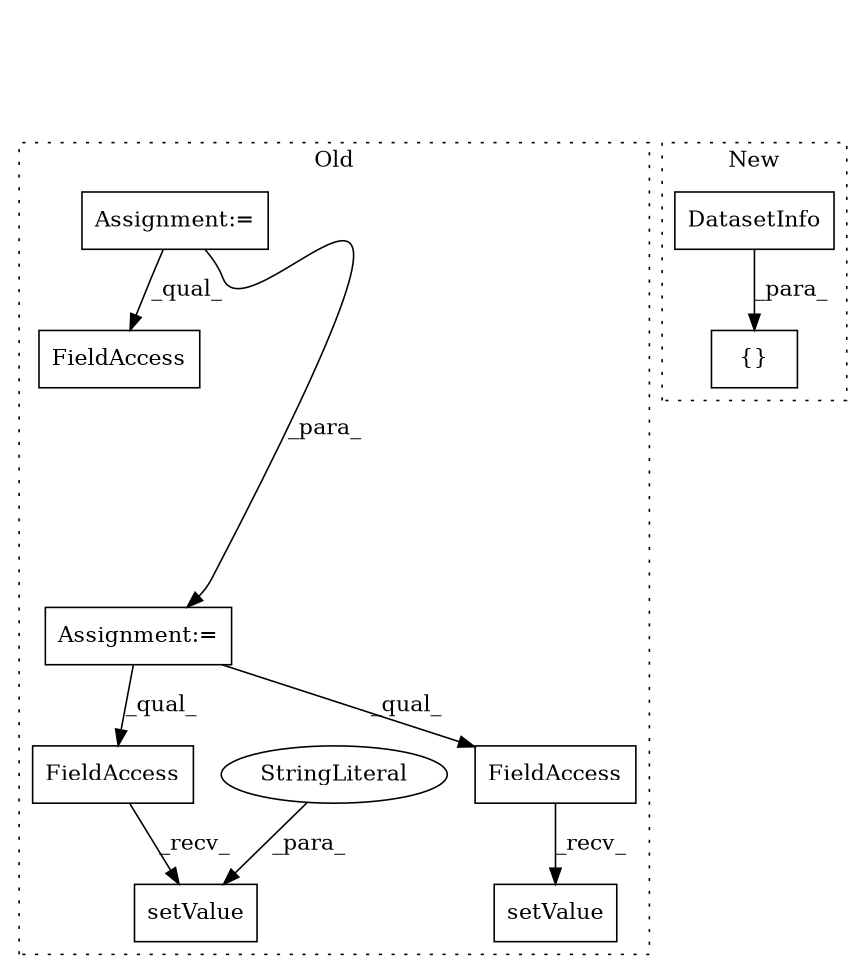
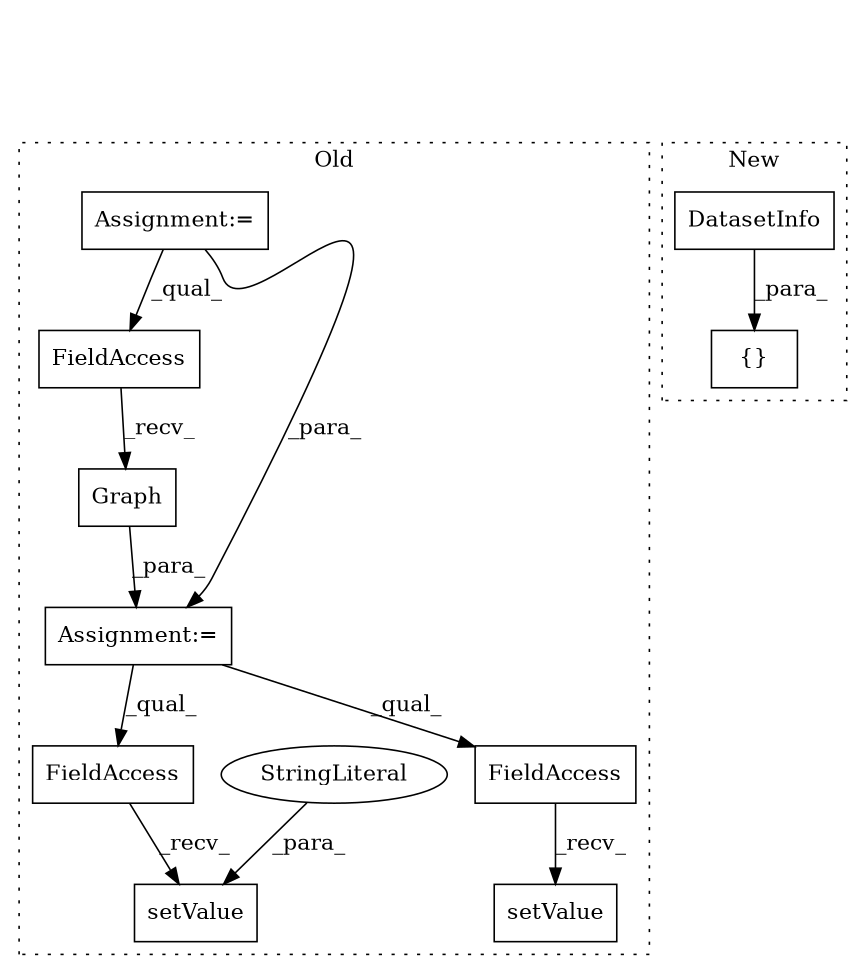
node "Graph": added
